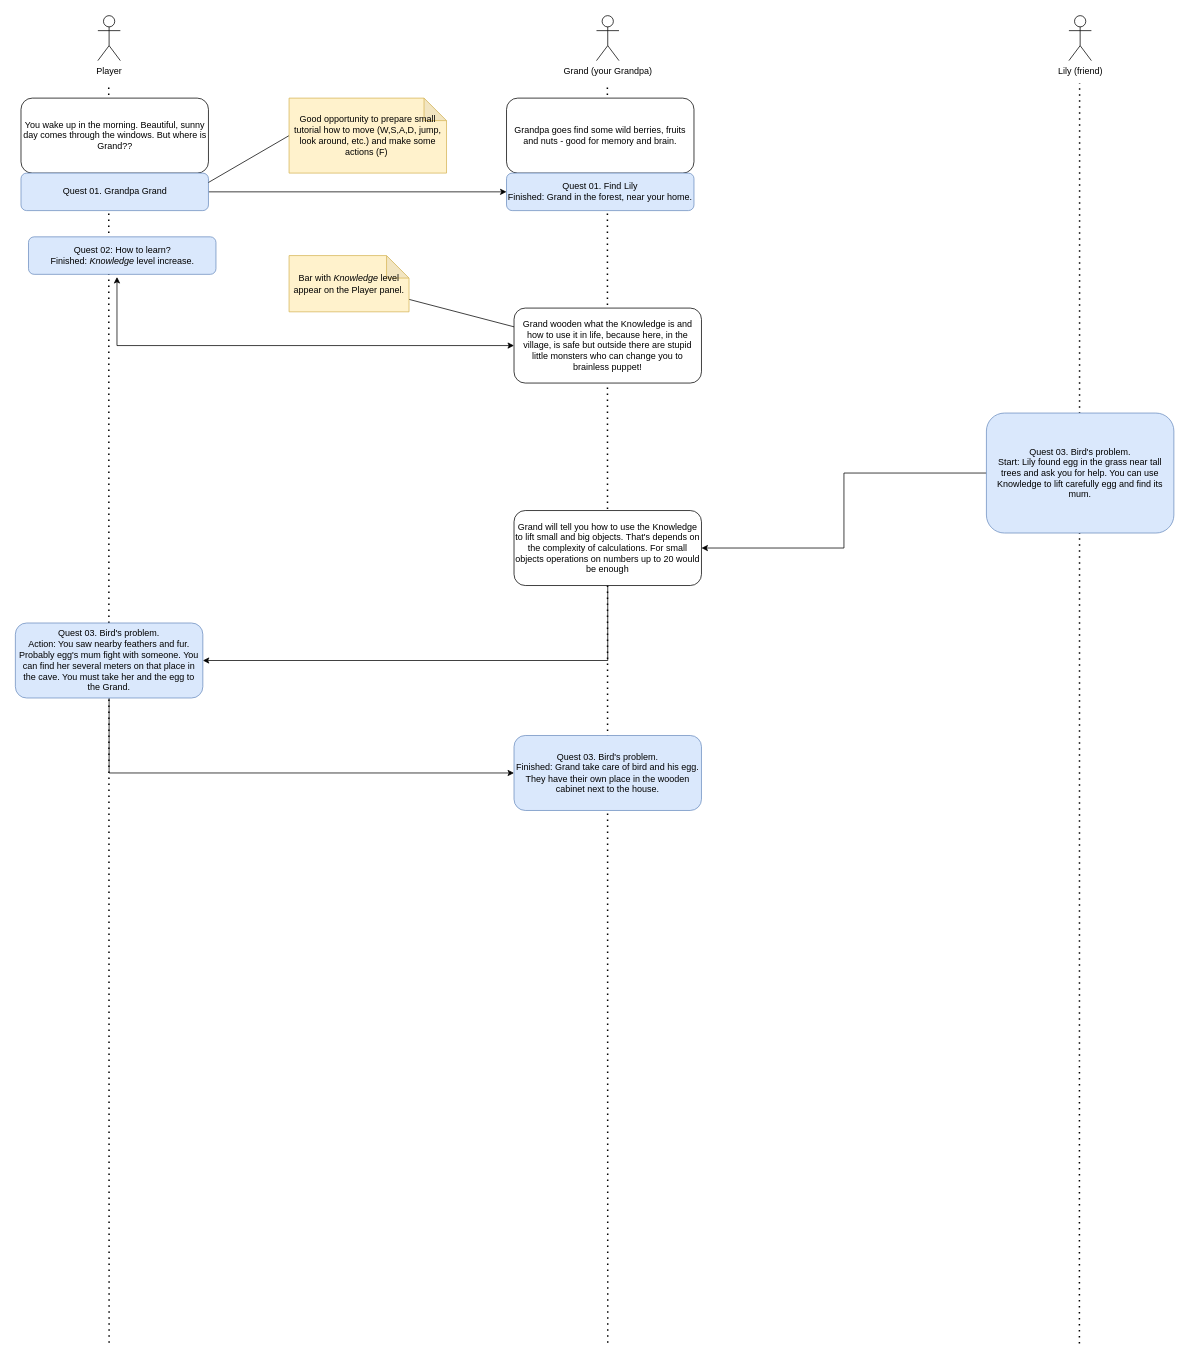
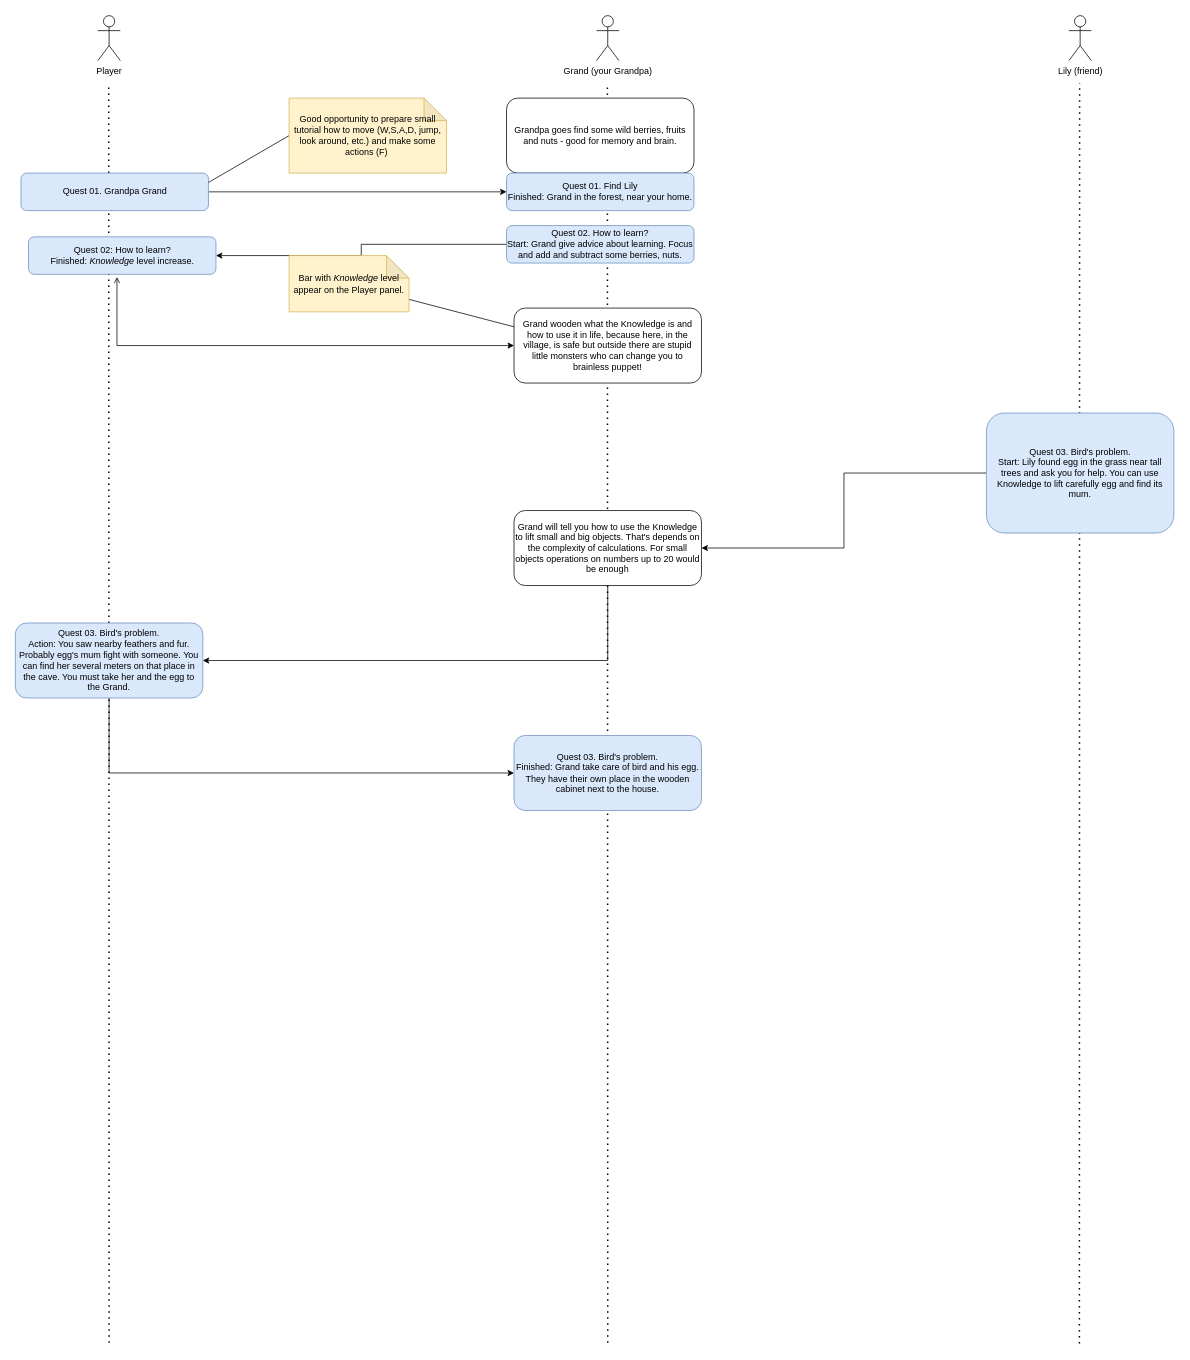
node "You wake up in the morning. Beautiful, sunny day comes through the windows. But where is Grand??": removed
edge "Quest 02. How to learn? Start: Grand give advice about learning. Focus and add and subtract some berries, nuts." -> "Quest 02: How to learn? Finished: Knowledge level increase.": added
node "Quest 02. How to learn? Start: Grand give advice about learning. Focus and add and subtract some berries, nuts.": added
edge "Quest 02: How to learn? Finished: Knowledge level increase." -- "Grand wooden what the Knowledge is and how to use it in life, because here, in the village, is safe but outside there are stupid little monsters who can change you to brainless puppet!": arrowhead classic -> open
